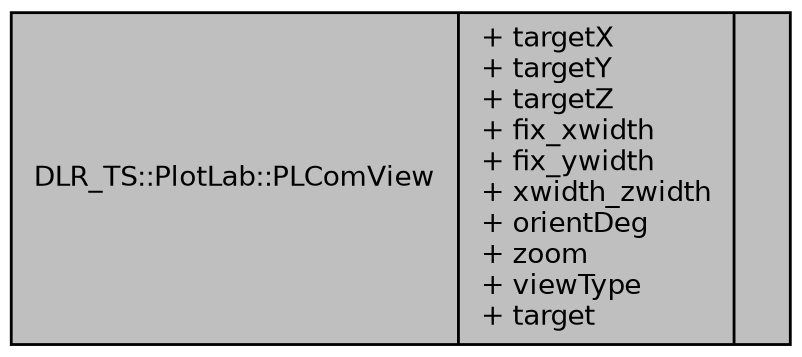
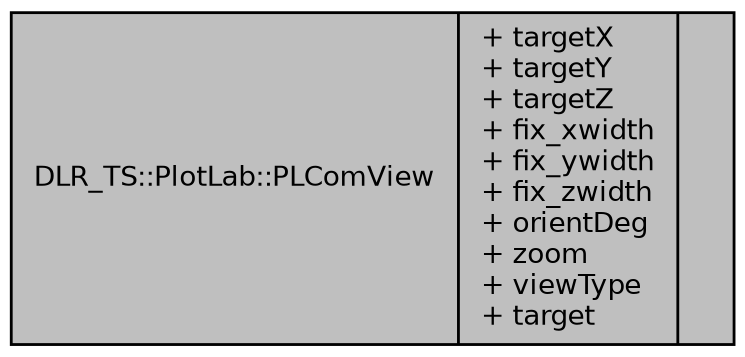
node "DLR_TS::PlotLab::PLComView": text "+ xwidth_zwidth" -> "+ fix_zwidth"
